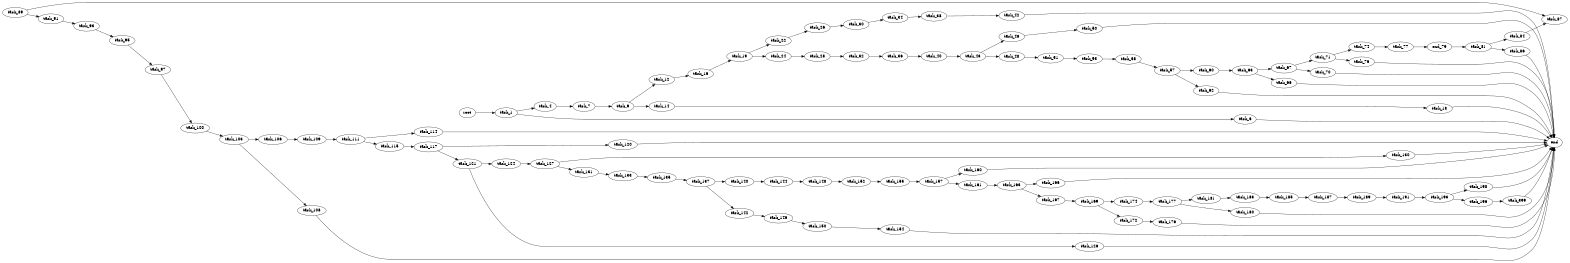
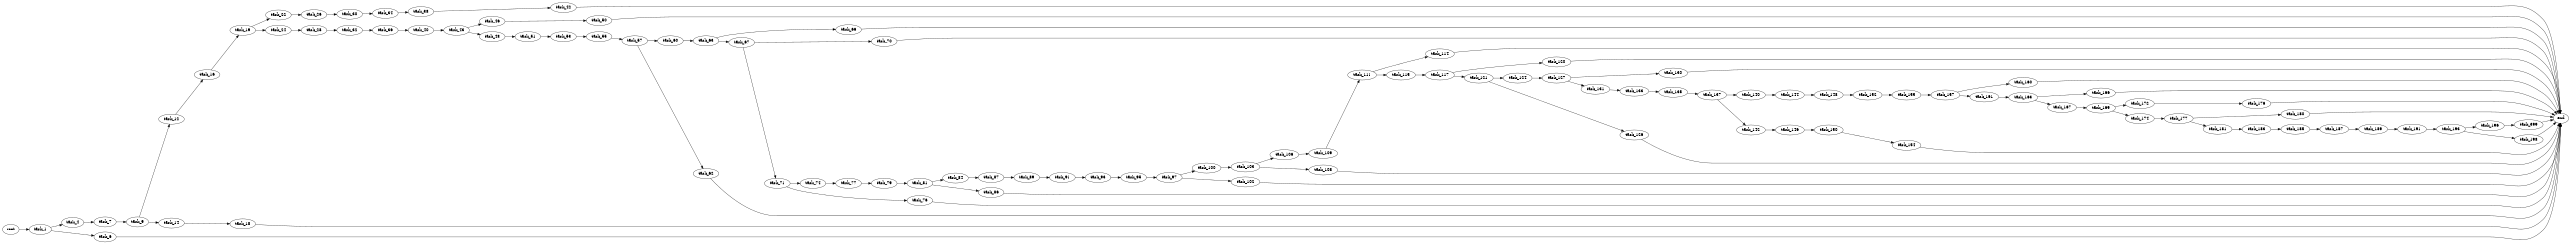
edge "task_89" -> "task_87": reversed
node "end_79": label "end_79" -> "task_79"
node "task_102": added
